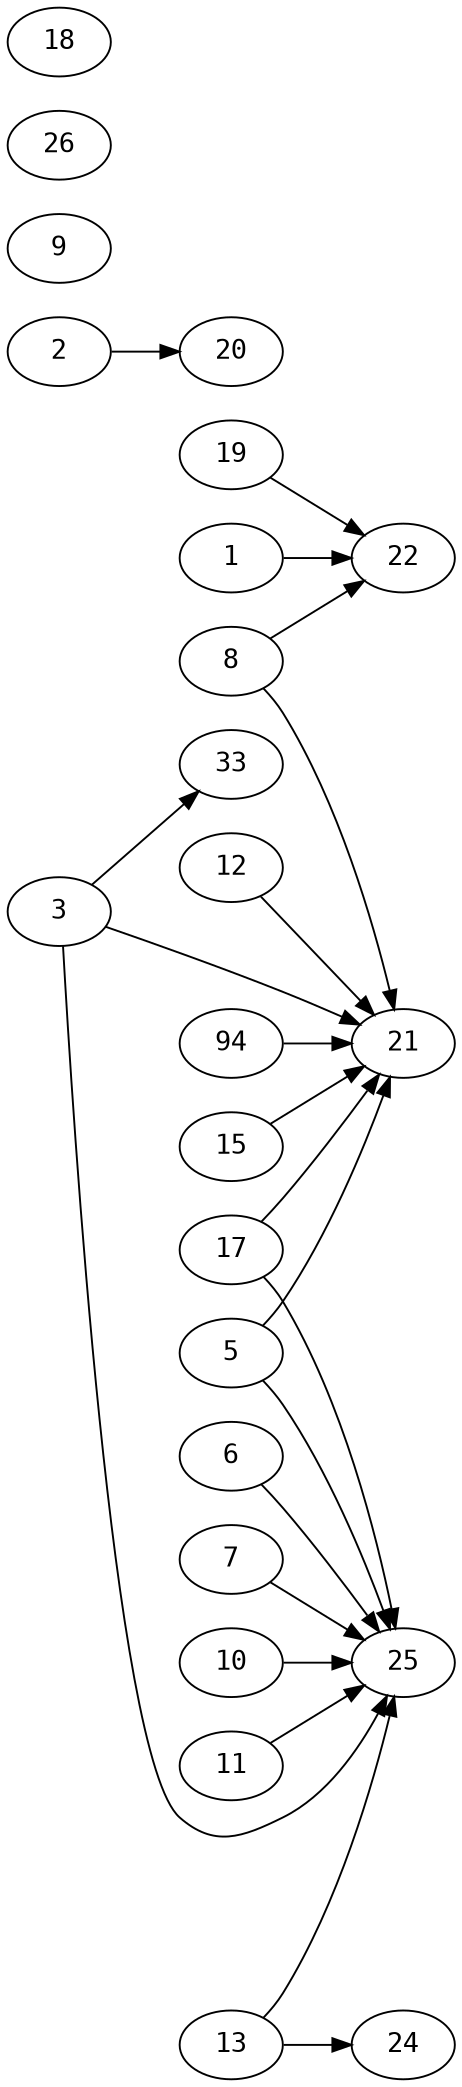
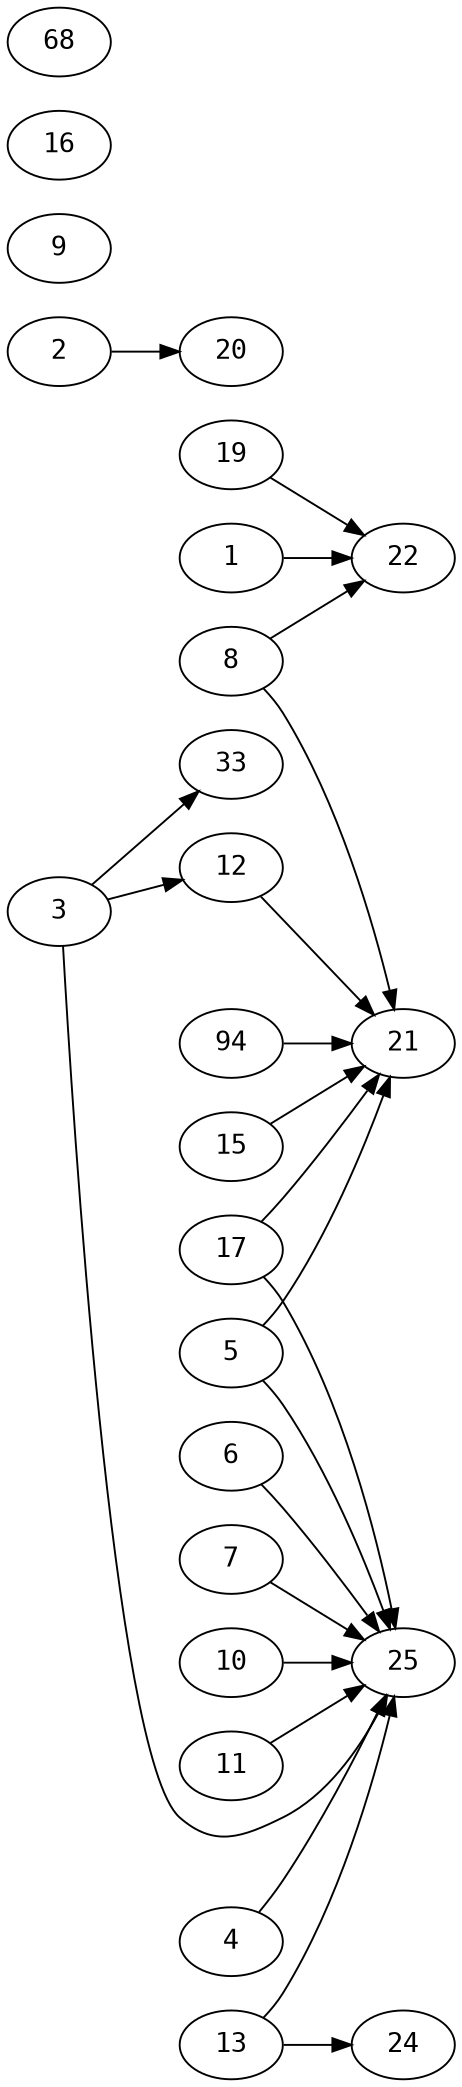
node "18": label "18" -> "68"
node "26": label "26" -> "16"
edge "3" -> "21": now "3" -> "12"
node "4": added
